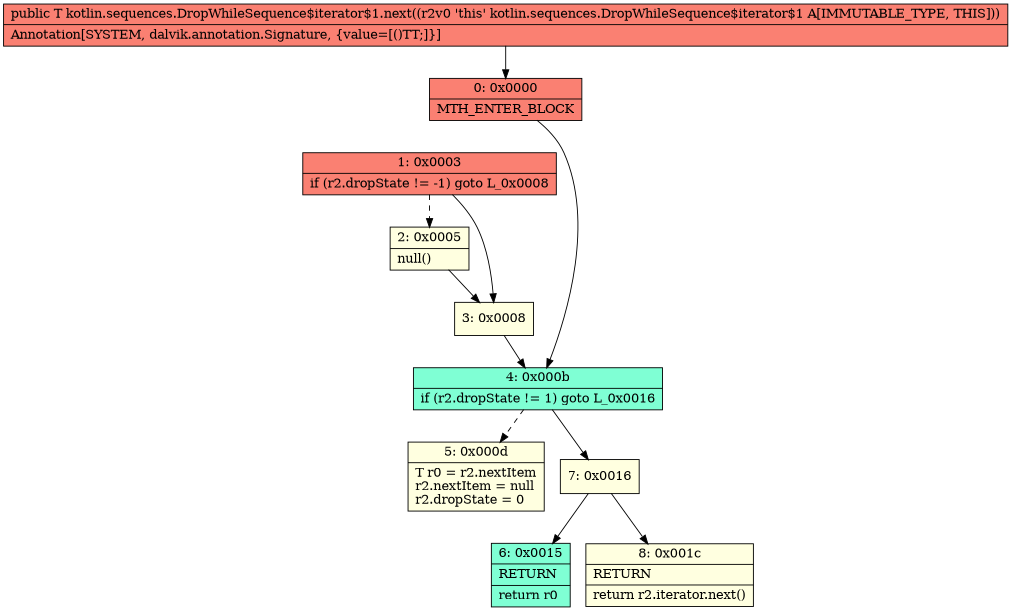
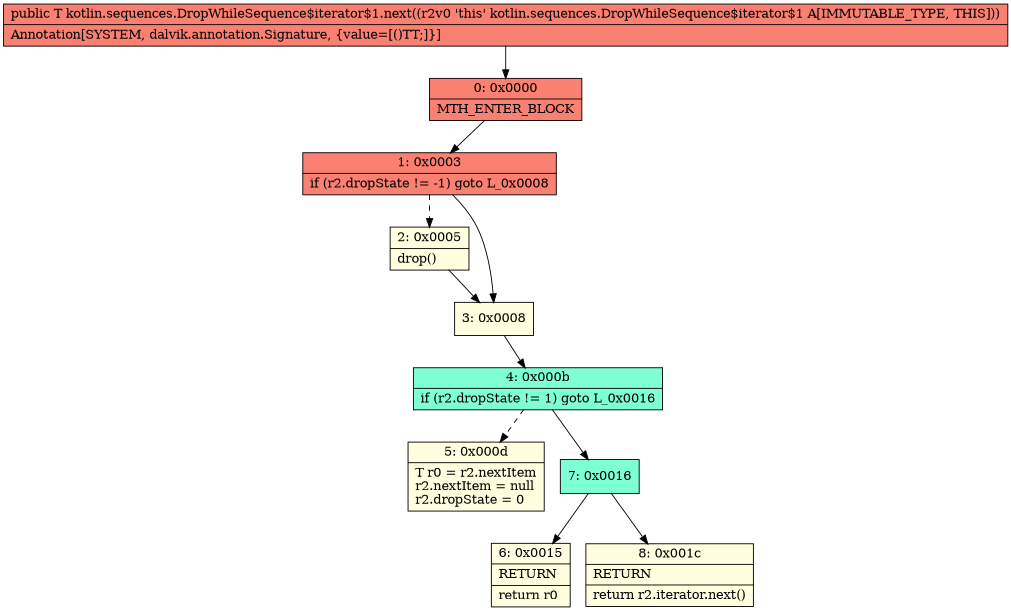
edge "0: 0x0000" -> "4: 0x000b": now "0: 0x0000" -> "1: 0x0003"
node "2: 0x0005": text "null()" -> "drop()"
node "7: 0x0016": fillcolor lightyellow -> aquamarine
node "6: 0x0015": fillcolor aquamarine -> lightyellow
